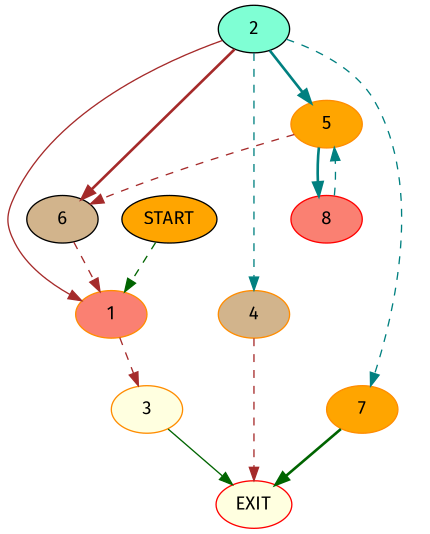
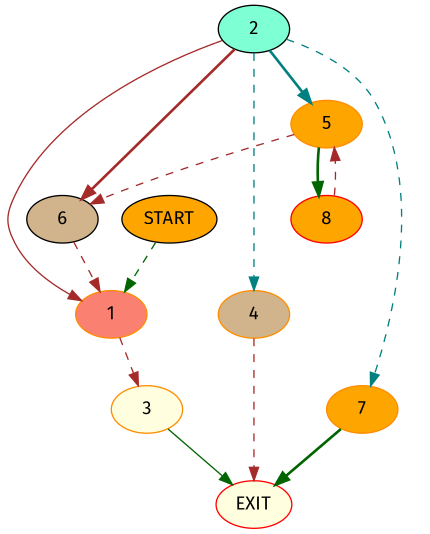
edge "5" -> "8": color teal -> darkgreen
edge "8" -> "5": color teal -> brown
node "8": fillcolor salmon -> orange
